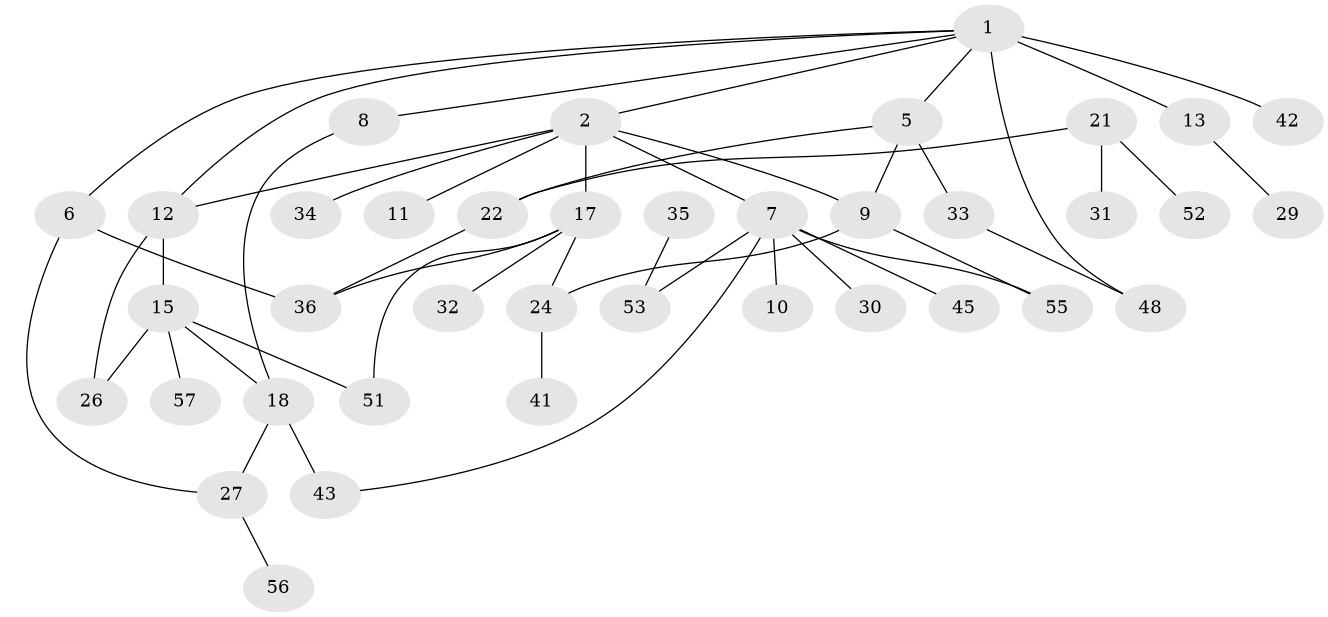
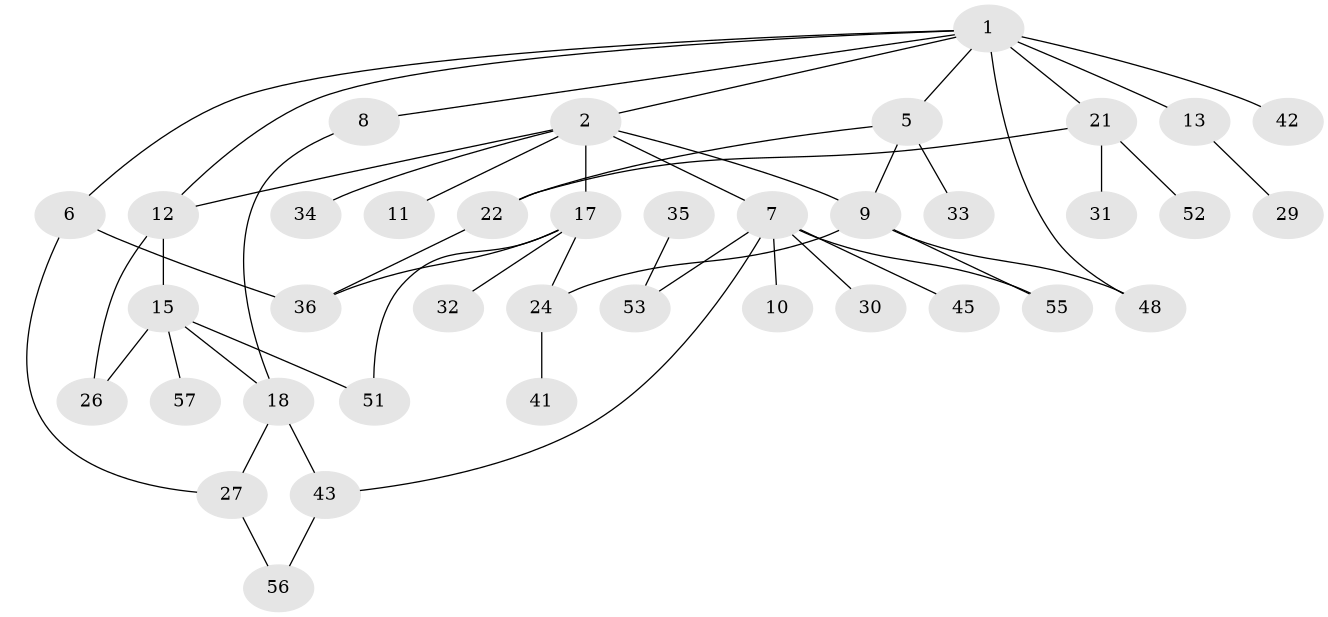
edge "1" -- "21": added
edge "33" -- "48": now "9" -- "48"
edge "43" -- "56": added
